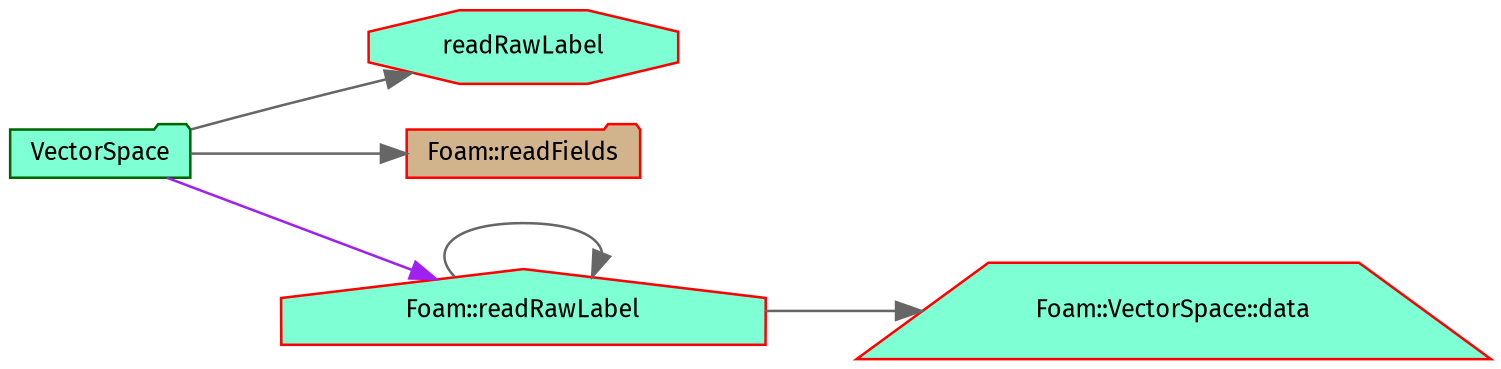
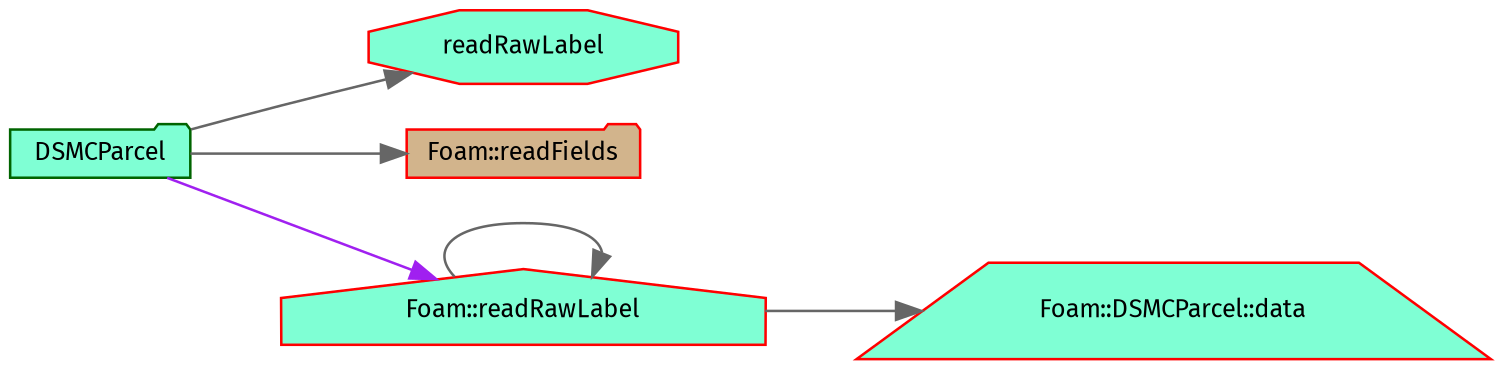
node "VectorSpace": label "VectorSpace" -> "DSMCParcel"
node "Foam::VectorSpace::data": label "Foam::VectorSpace::data" -> "Foam::DSMCParcel::data"
